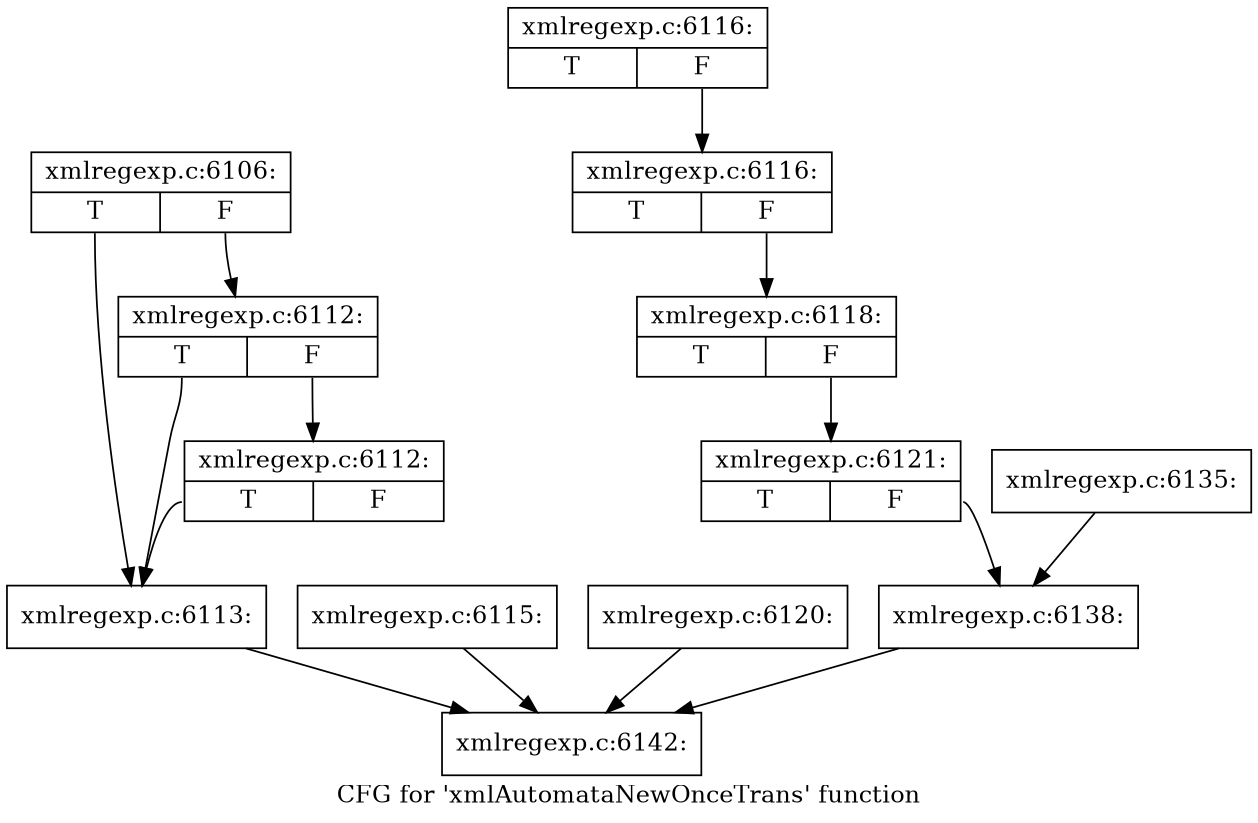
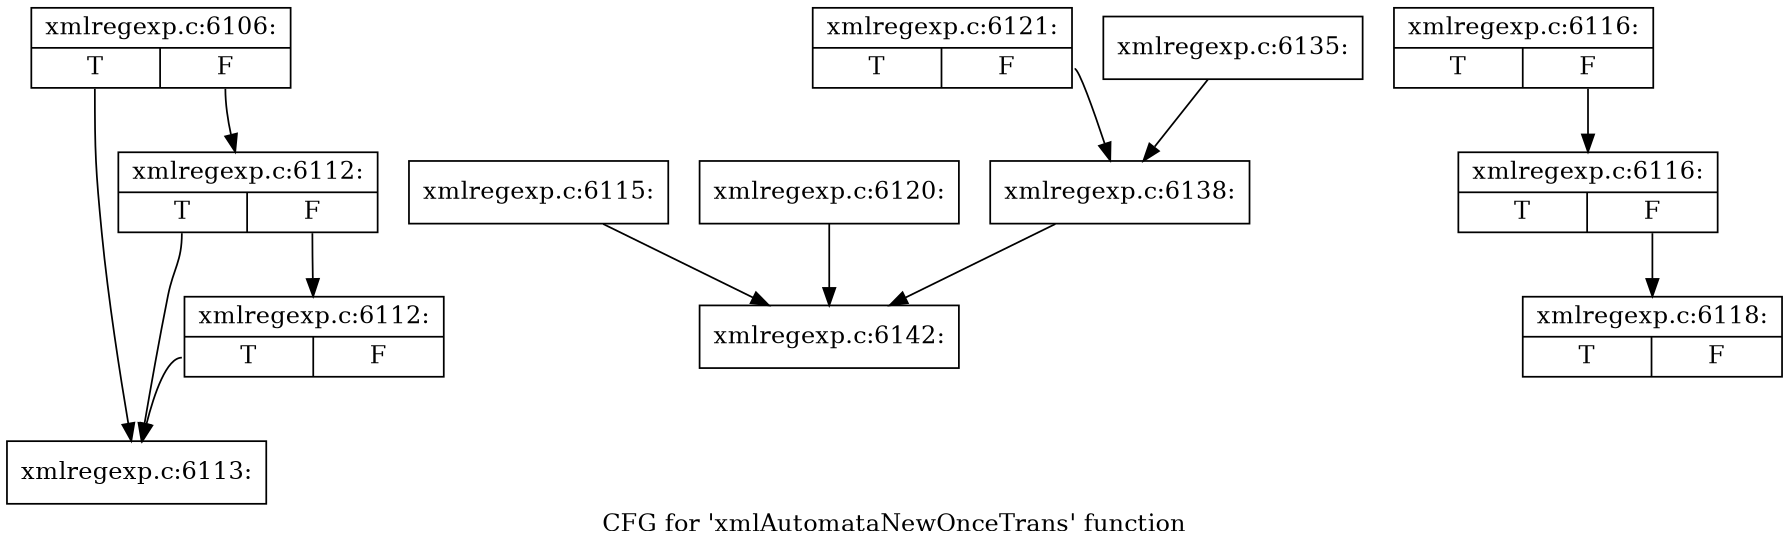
edge "xmlregexp.c:6118:" -> "xmlregexp.c:6121:": removed
edge "xmlregexp.c:6113:" -> "xmlregexp.c:6142:": removed
